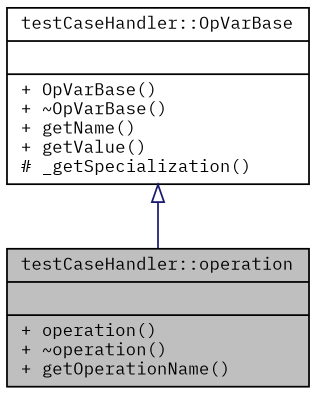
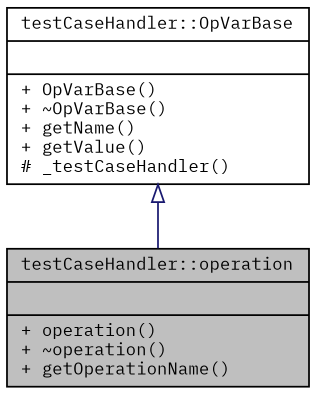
node "testCaseHandler::OpVarBase": text "# _getSpecialization()" -> "# _testCaseHandler()"
